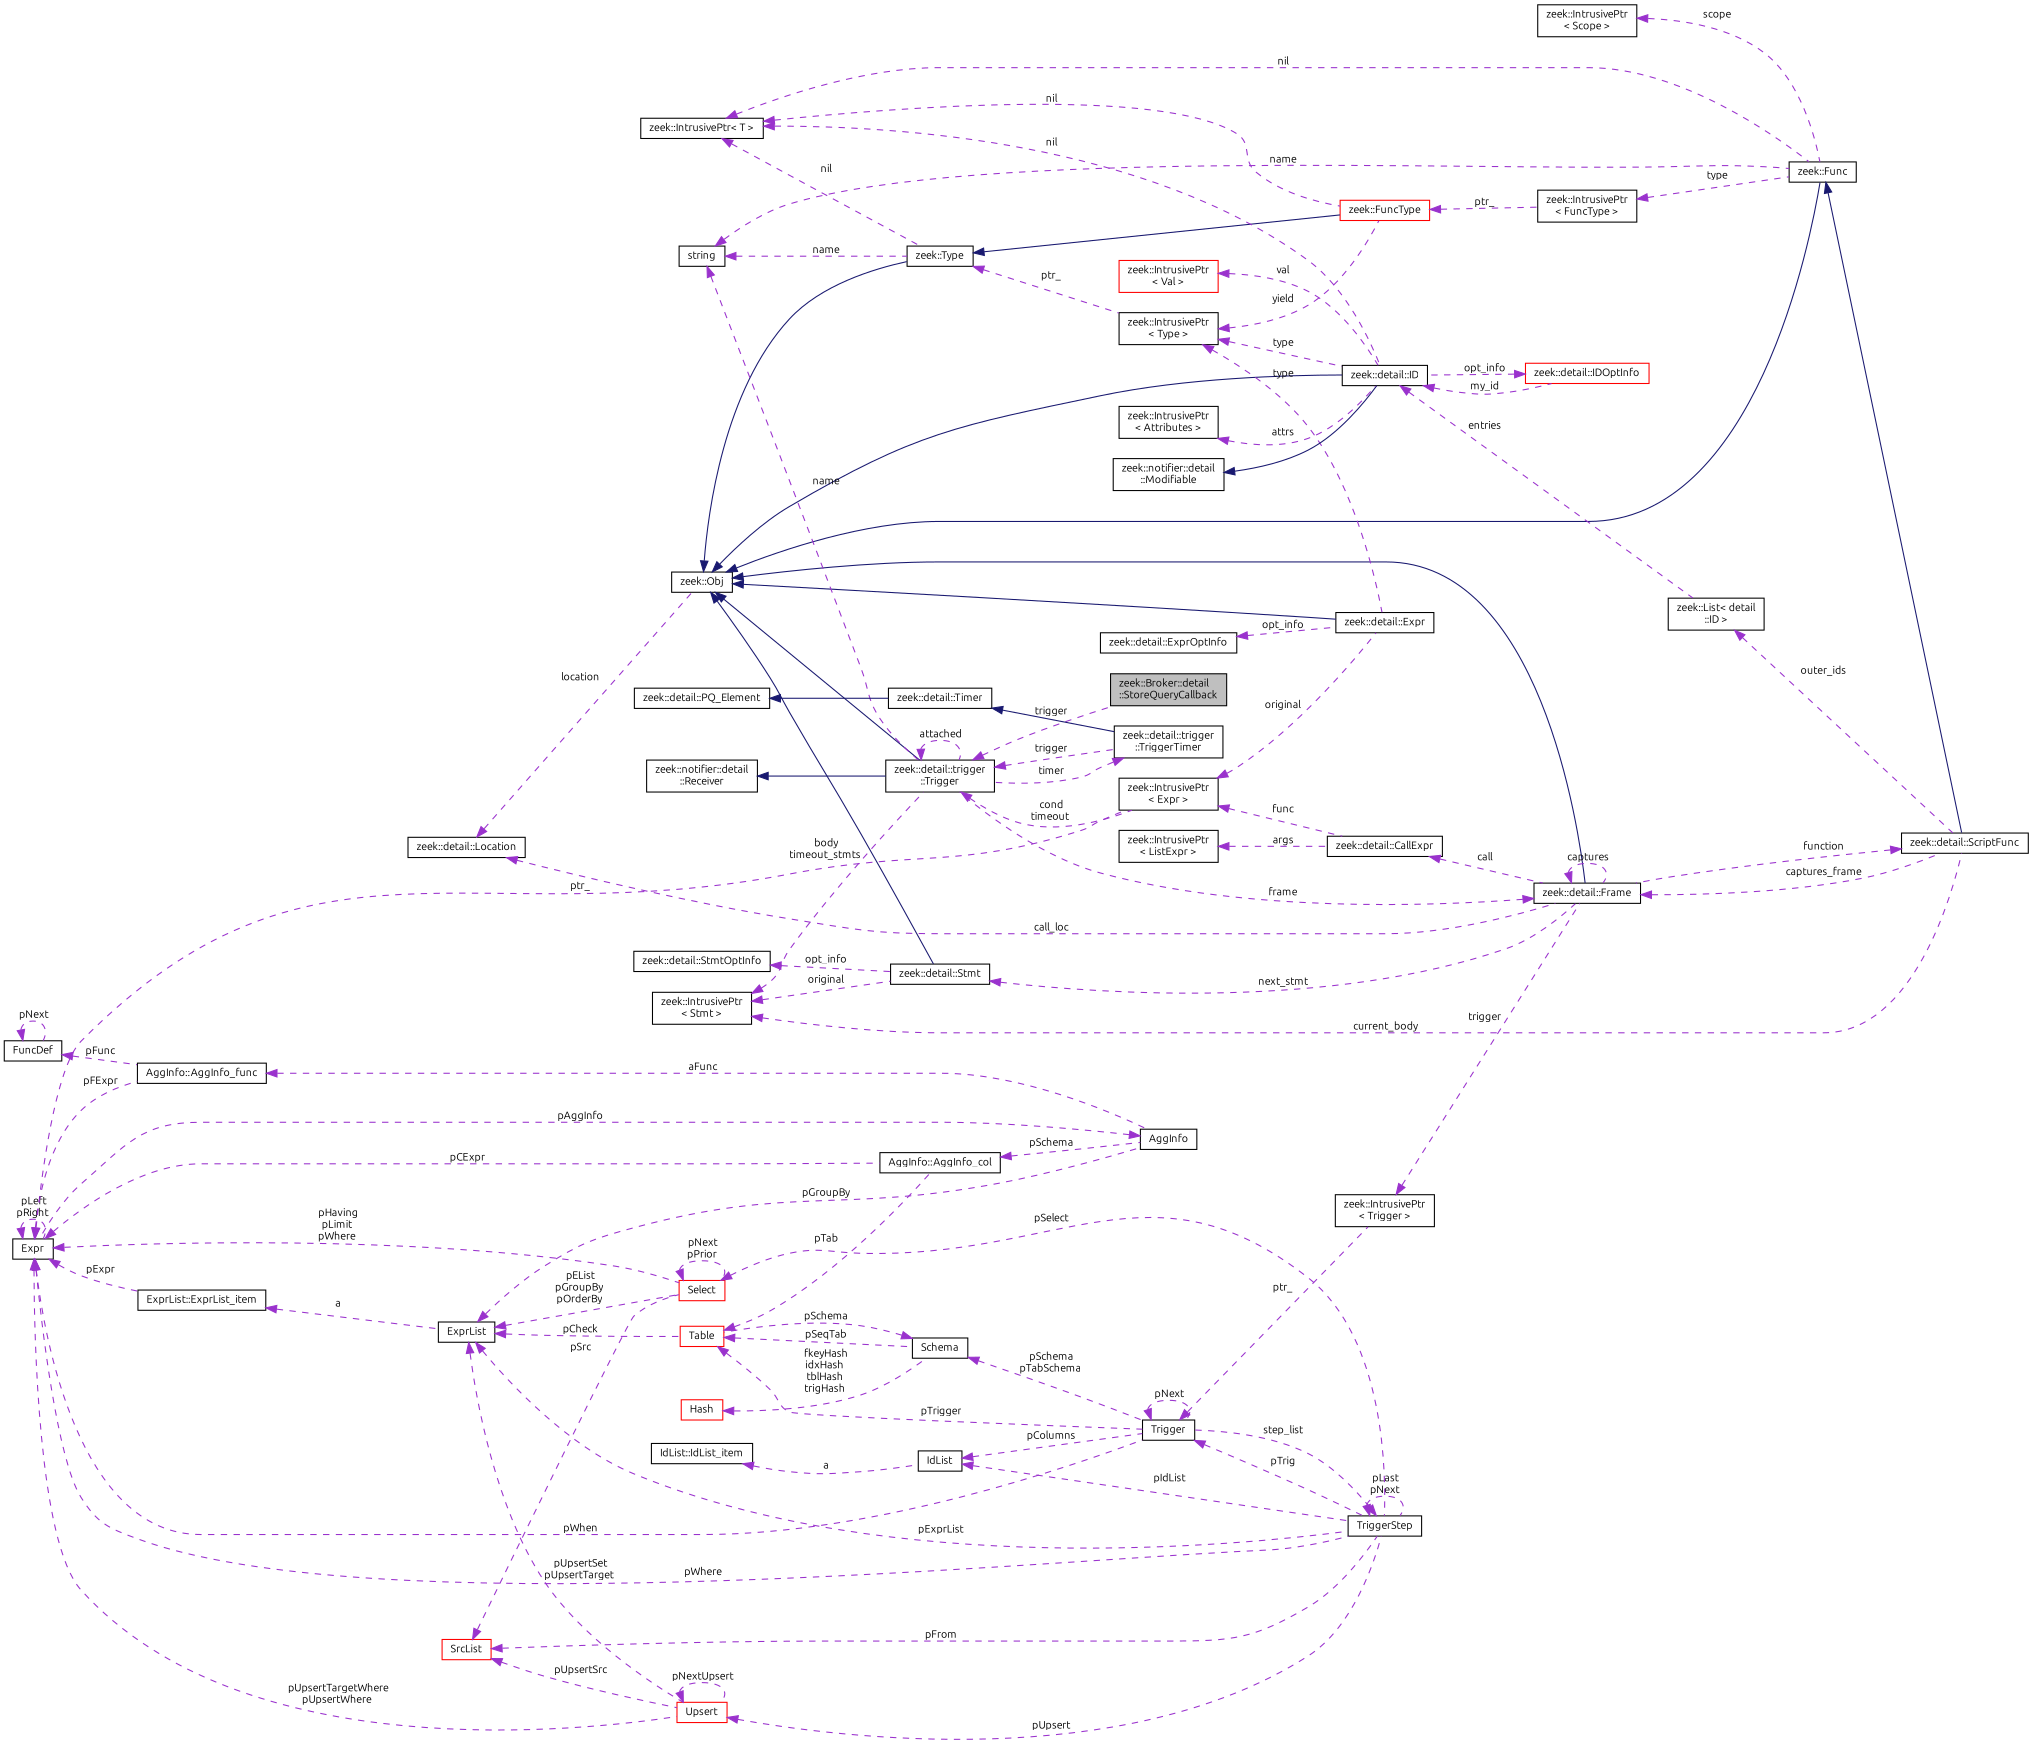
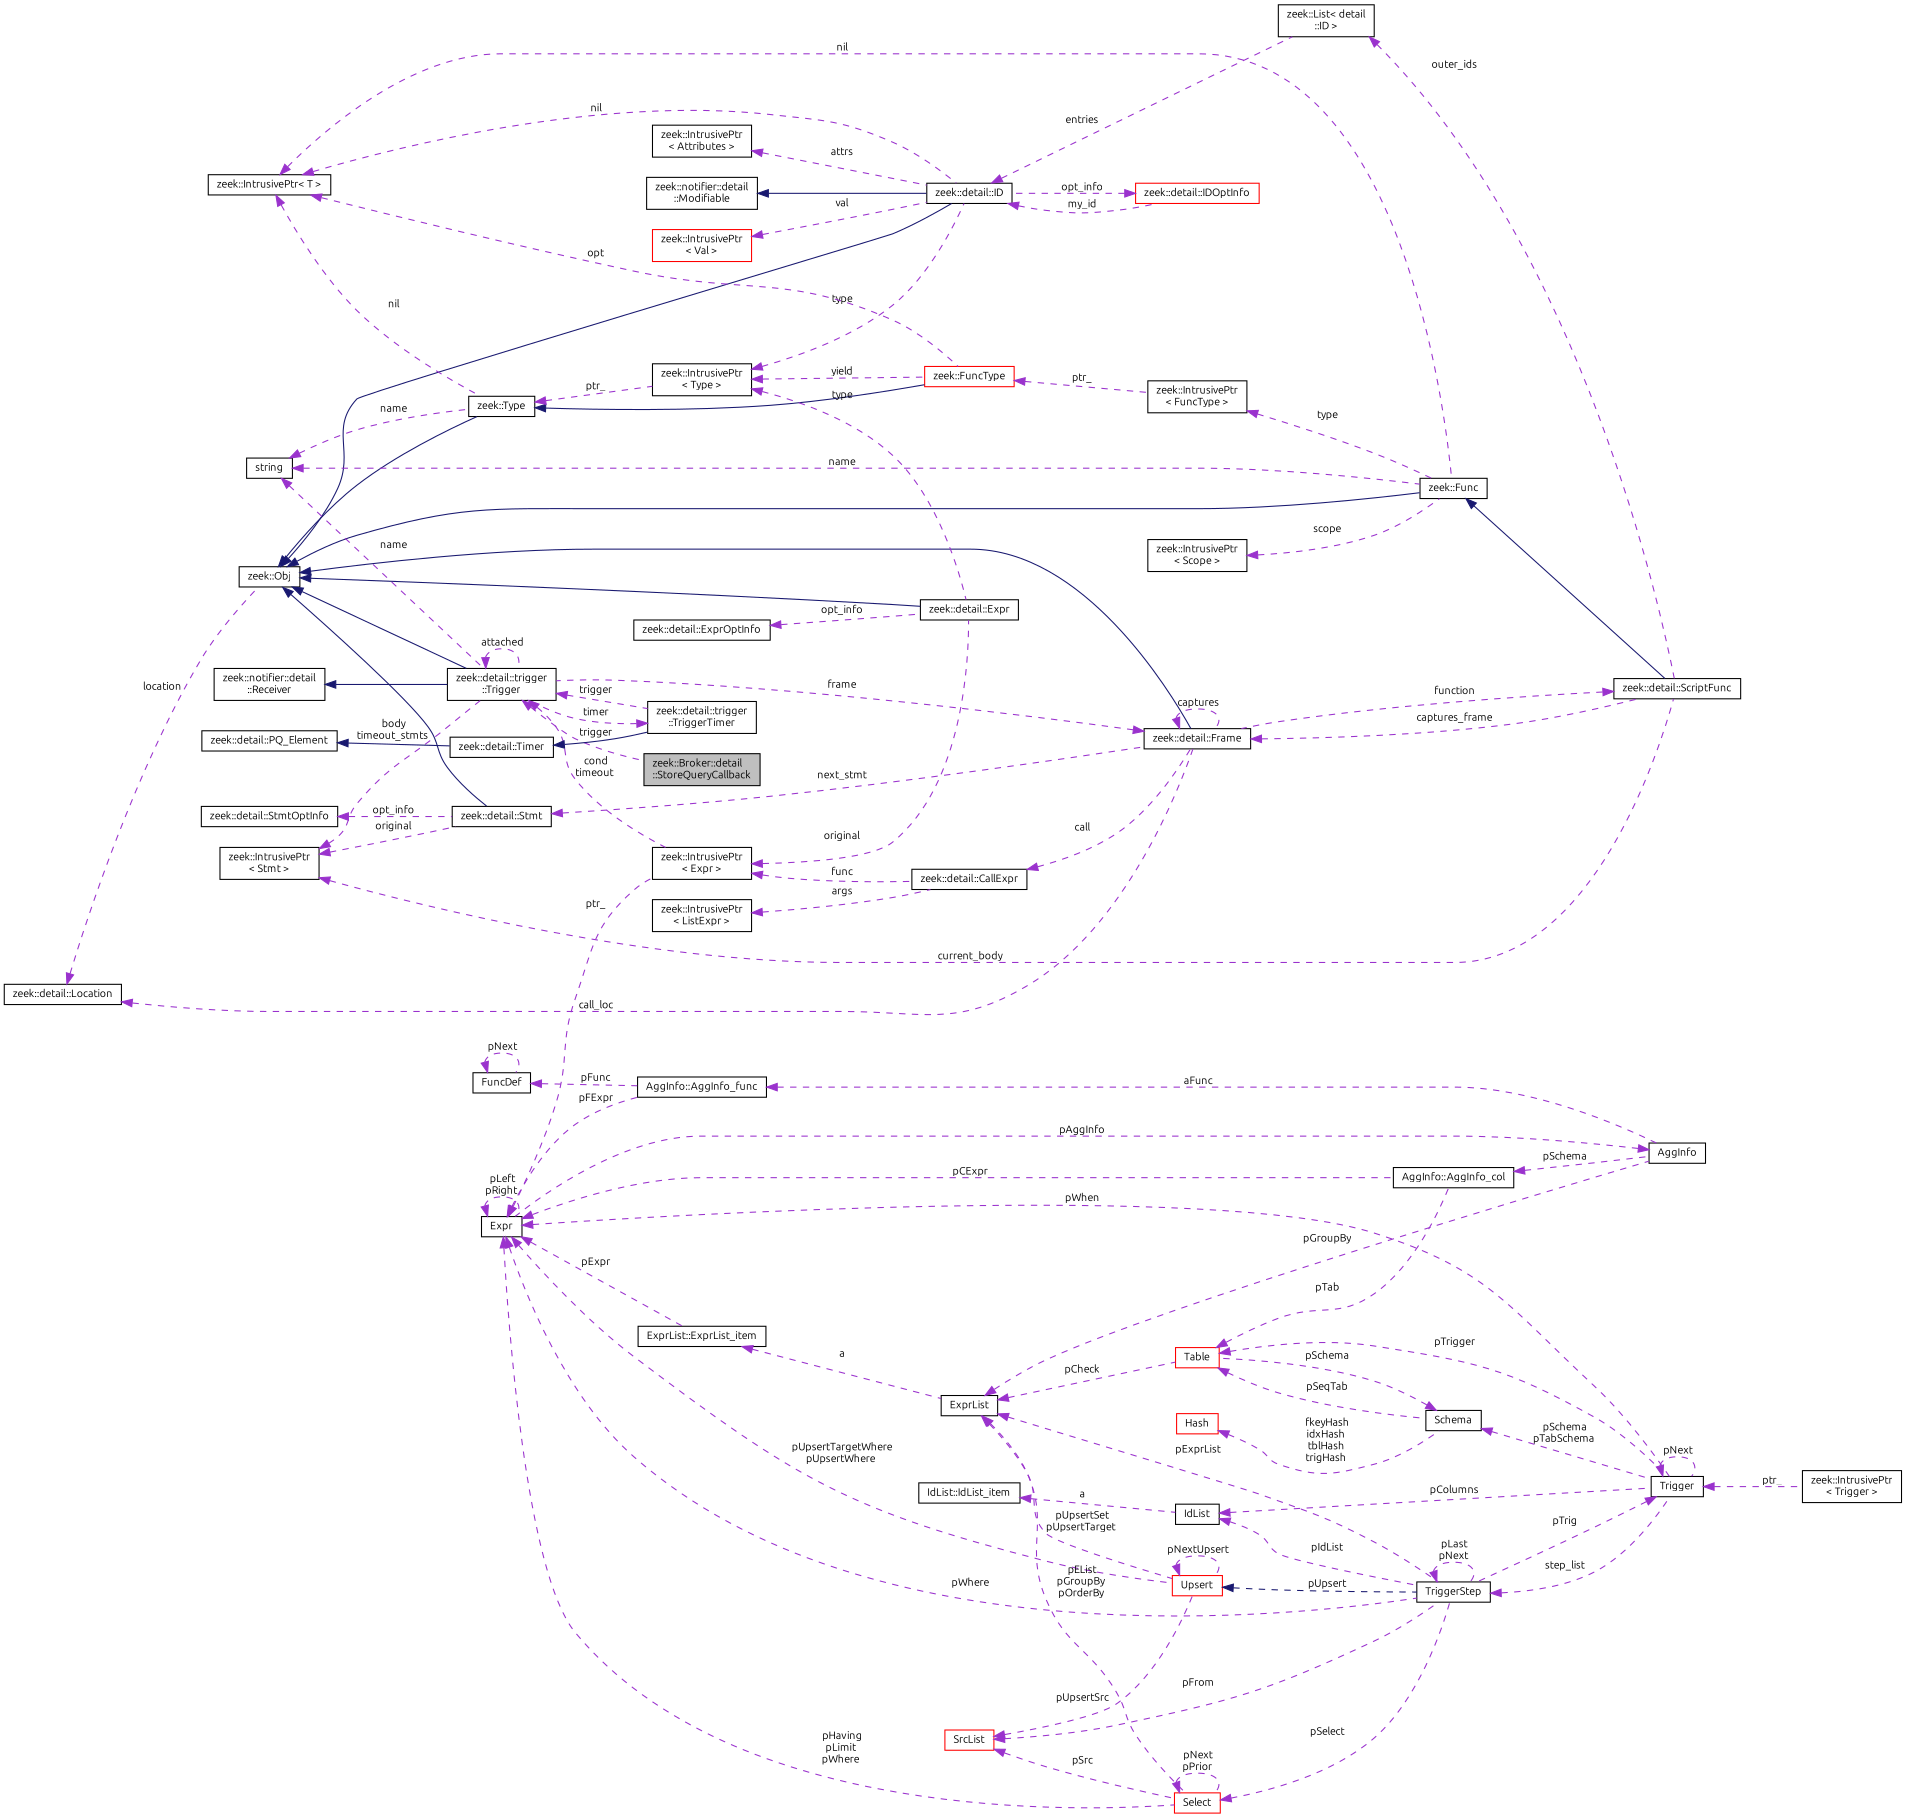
edge "zeek::FuncType" -> "zeek::IntrusivePtr< T >": label " nil" -> " opt"
edge "zeek::detail::Frame" -> "zeek::IntrusivePtr < Trigger >": removed, label "trigger"
edge "TriggerStep" -> "Upsert": color darkorchid3 -> midnightblue
